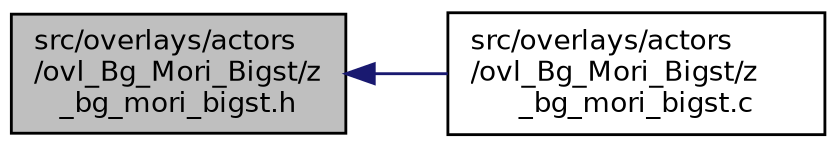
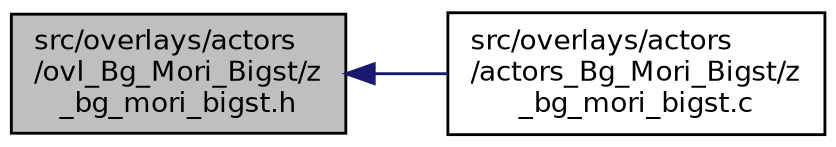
node "src/overlays/actors /ovl_Bg_Mori_Bigst/z _bg_mori_bigst.c": label "src/overlays/actors /ovl_Bg_Mori_Bigst/z _bg_mori_bigst.c" -> "src/overlays/actors /actors_Bg_Mori_Bigst/z _bg_mori_bigst.c"
